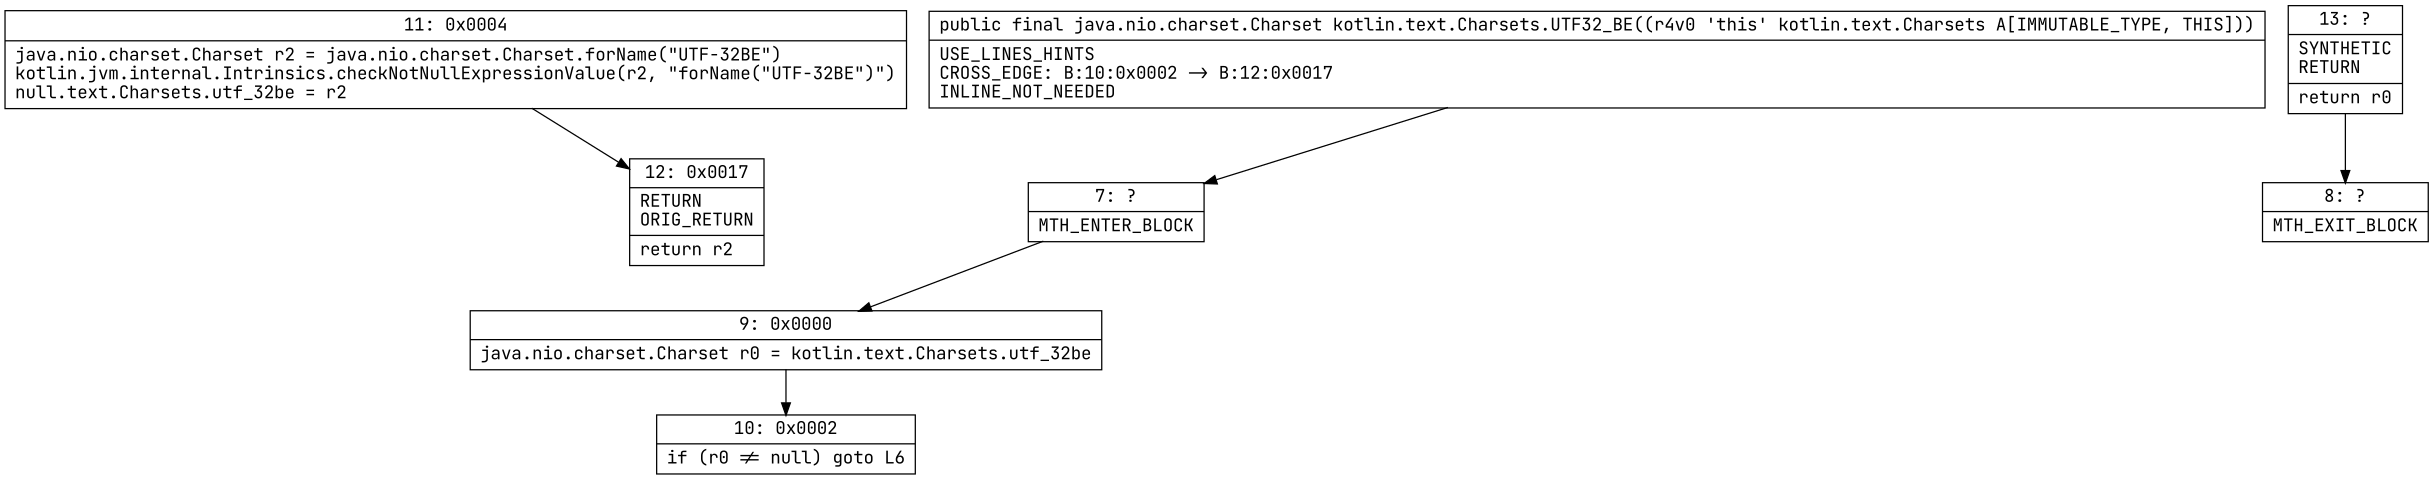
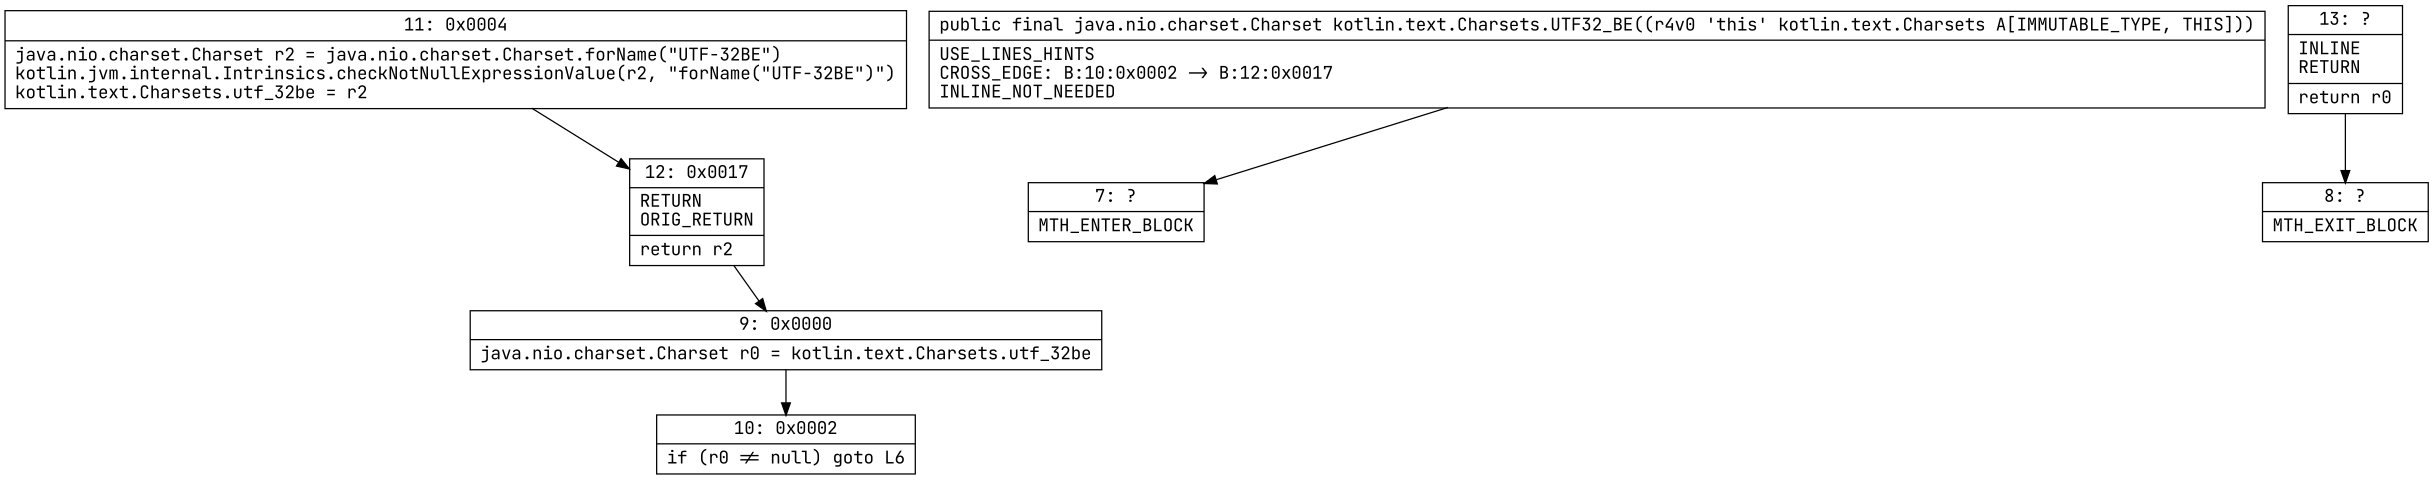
node "13: ?": text "SYNTHETIC" -> "INLINE"
node "11: 0x0004": text "null.text.Charsets.utf_32be = r2" -> "kotlin.text.Charsets.utf_32be = r2"
edge "7: ?" -> "9: 0x0000": now "12: 0x0017" -> "9: 0x0000"
